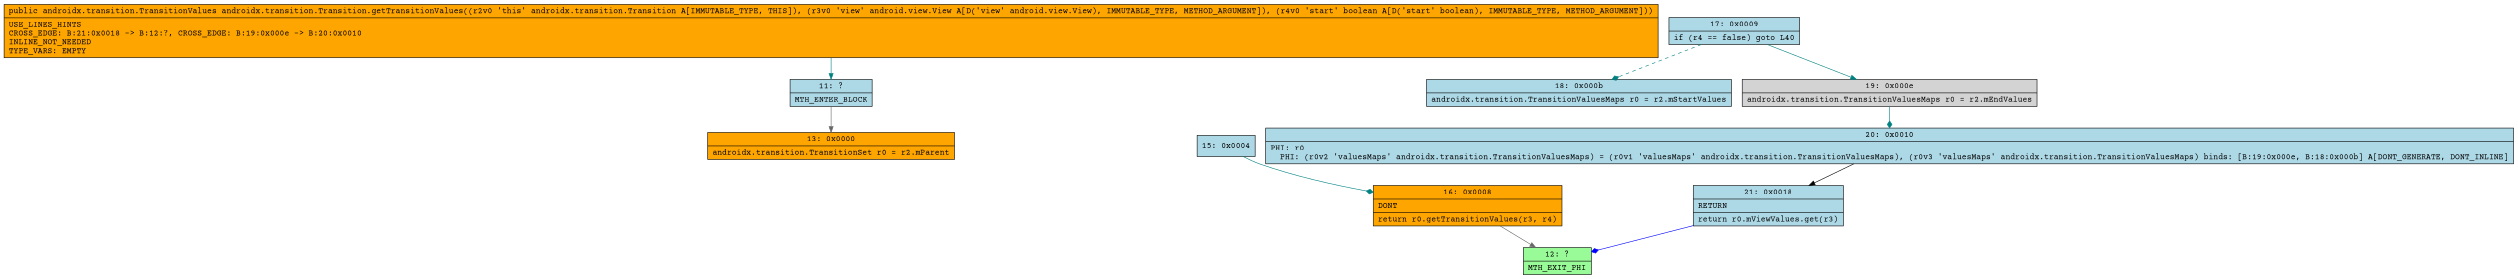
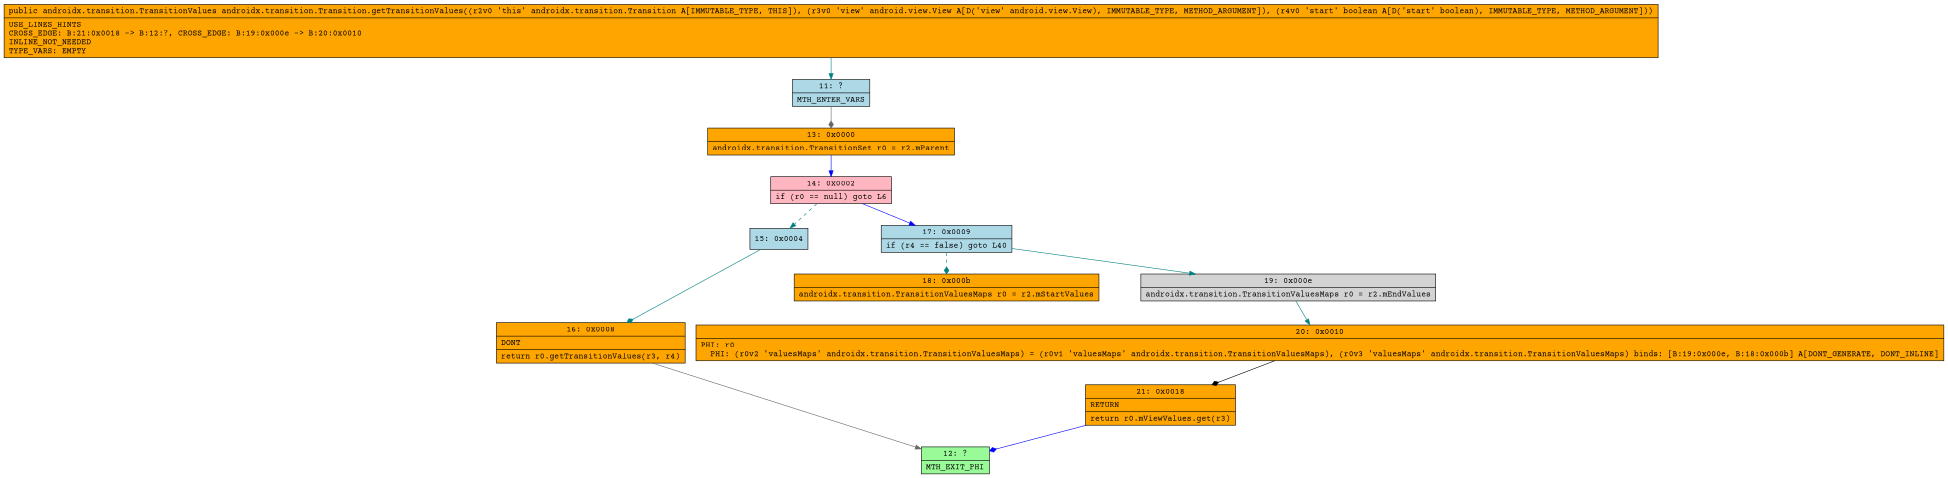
node "18: 0x000b": fillcolor lightblue -> orange
node "11: ?": text "MTH_ENTER_BLOCK" -> "MTH_ENTER_VARS"
edge "19: 0x000e" -> "20: 0x0010": arrowhead diamond -> normal
edge "11: ?" -> "13: 0x0000": arrowhead normal -> diamond
node "20: 0x0010": fillcolor lightblue -> orange
edge "20: 0x0010" -> "21: 0x0018": arrowhead normal -> diamond
node "14: 0x0002": added
node "21: 0x0018": fillcolor lightblue -> orange
